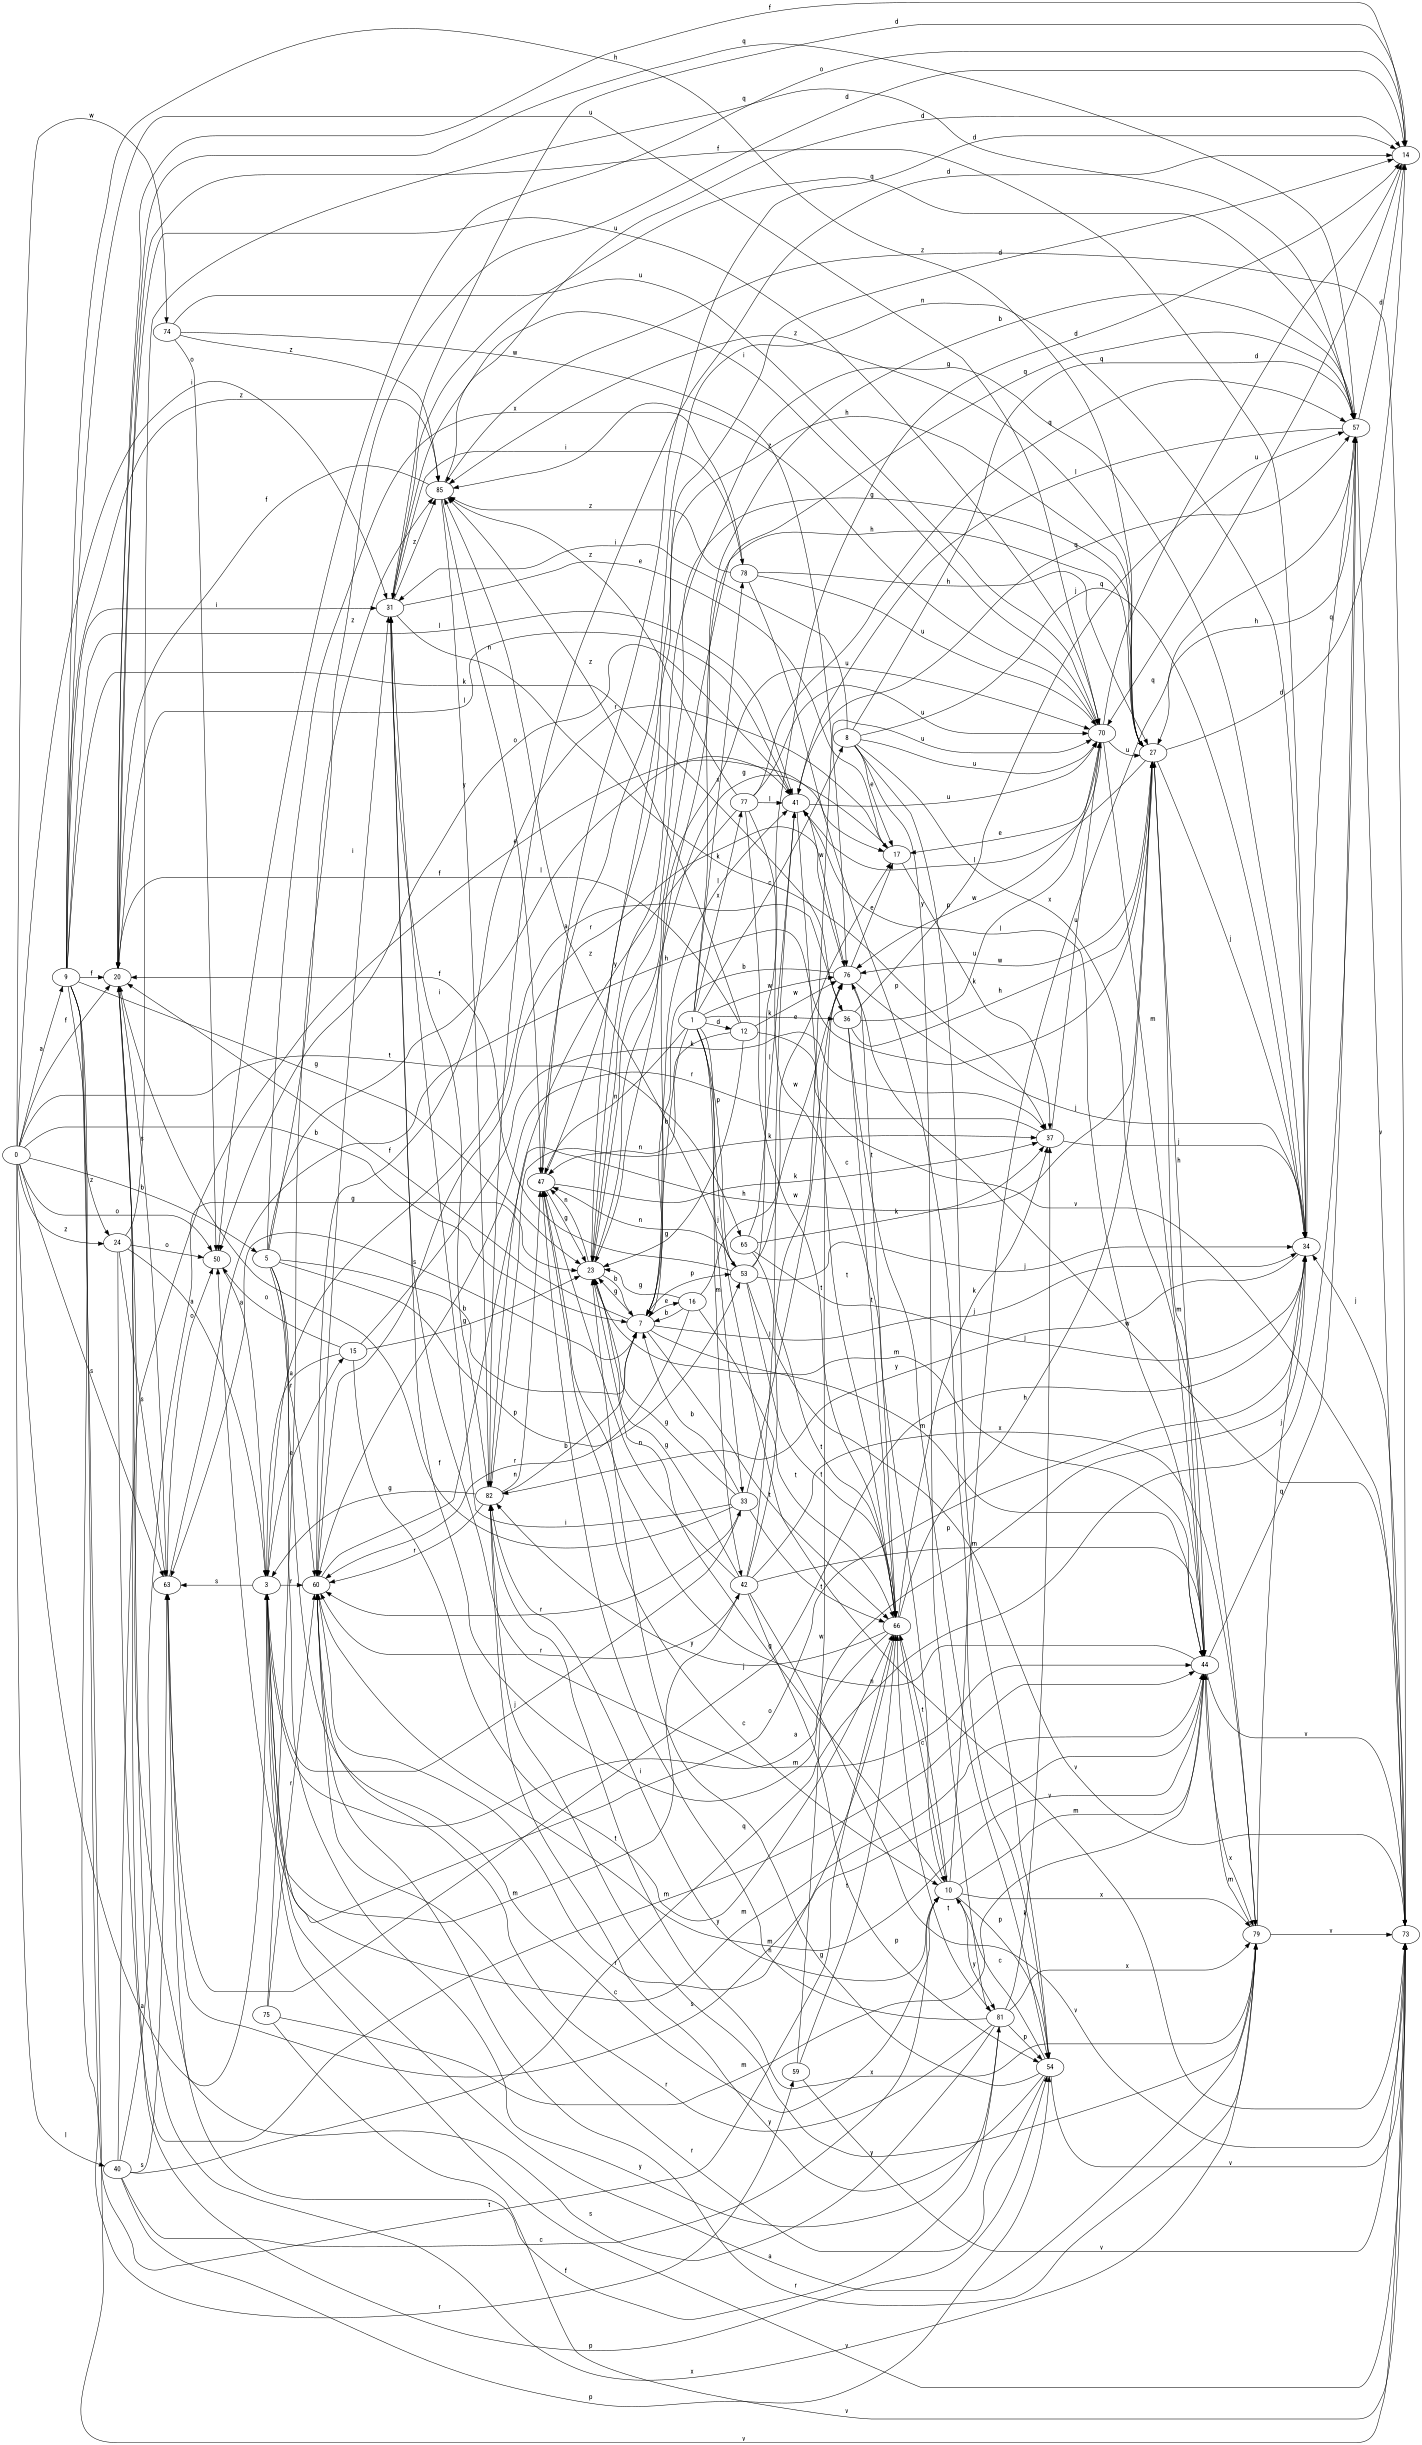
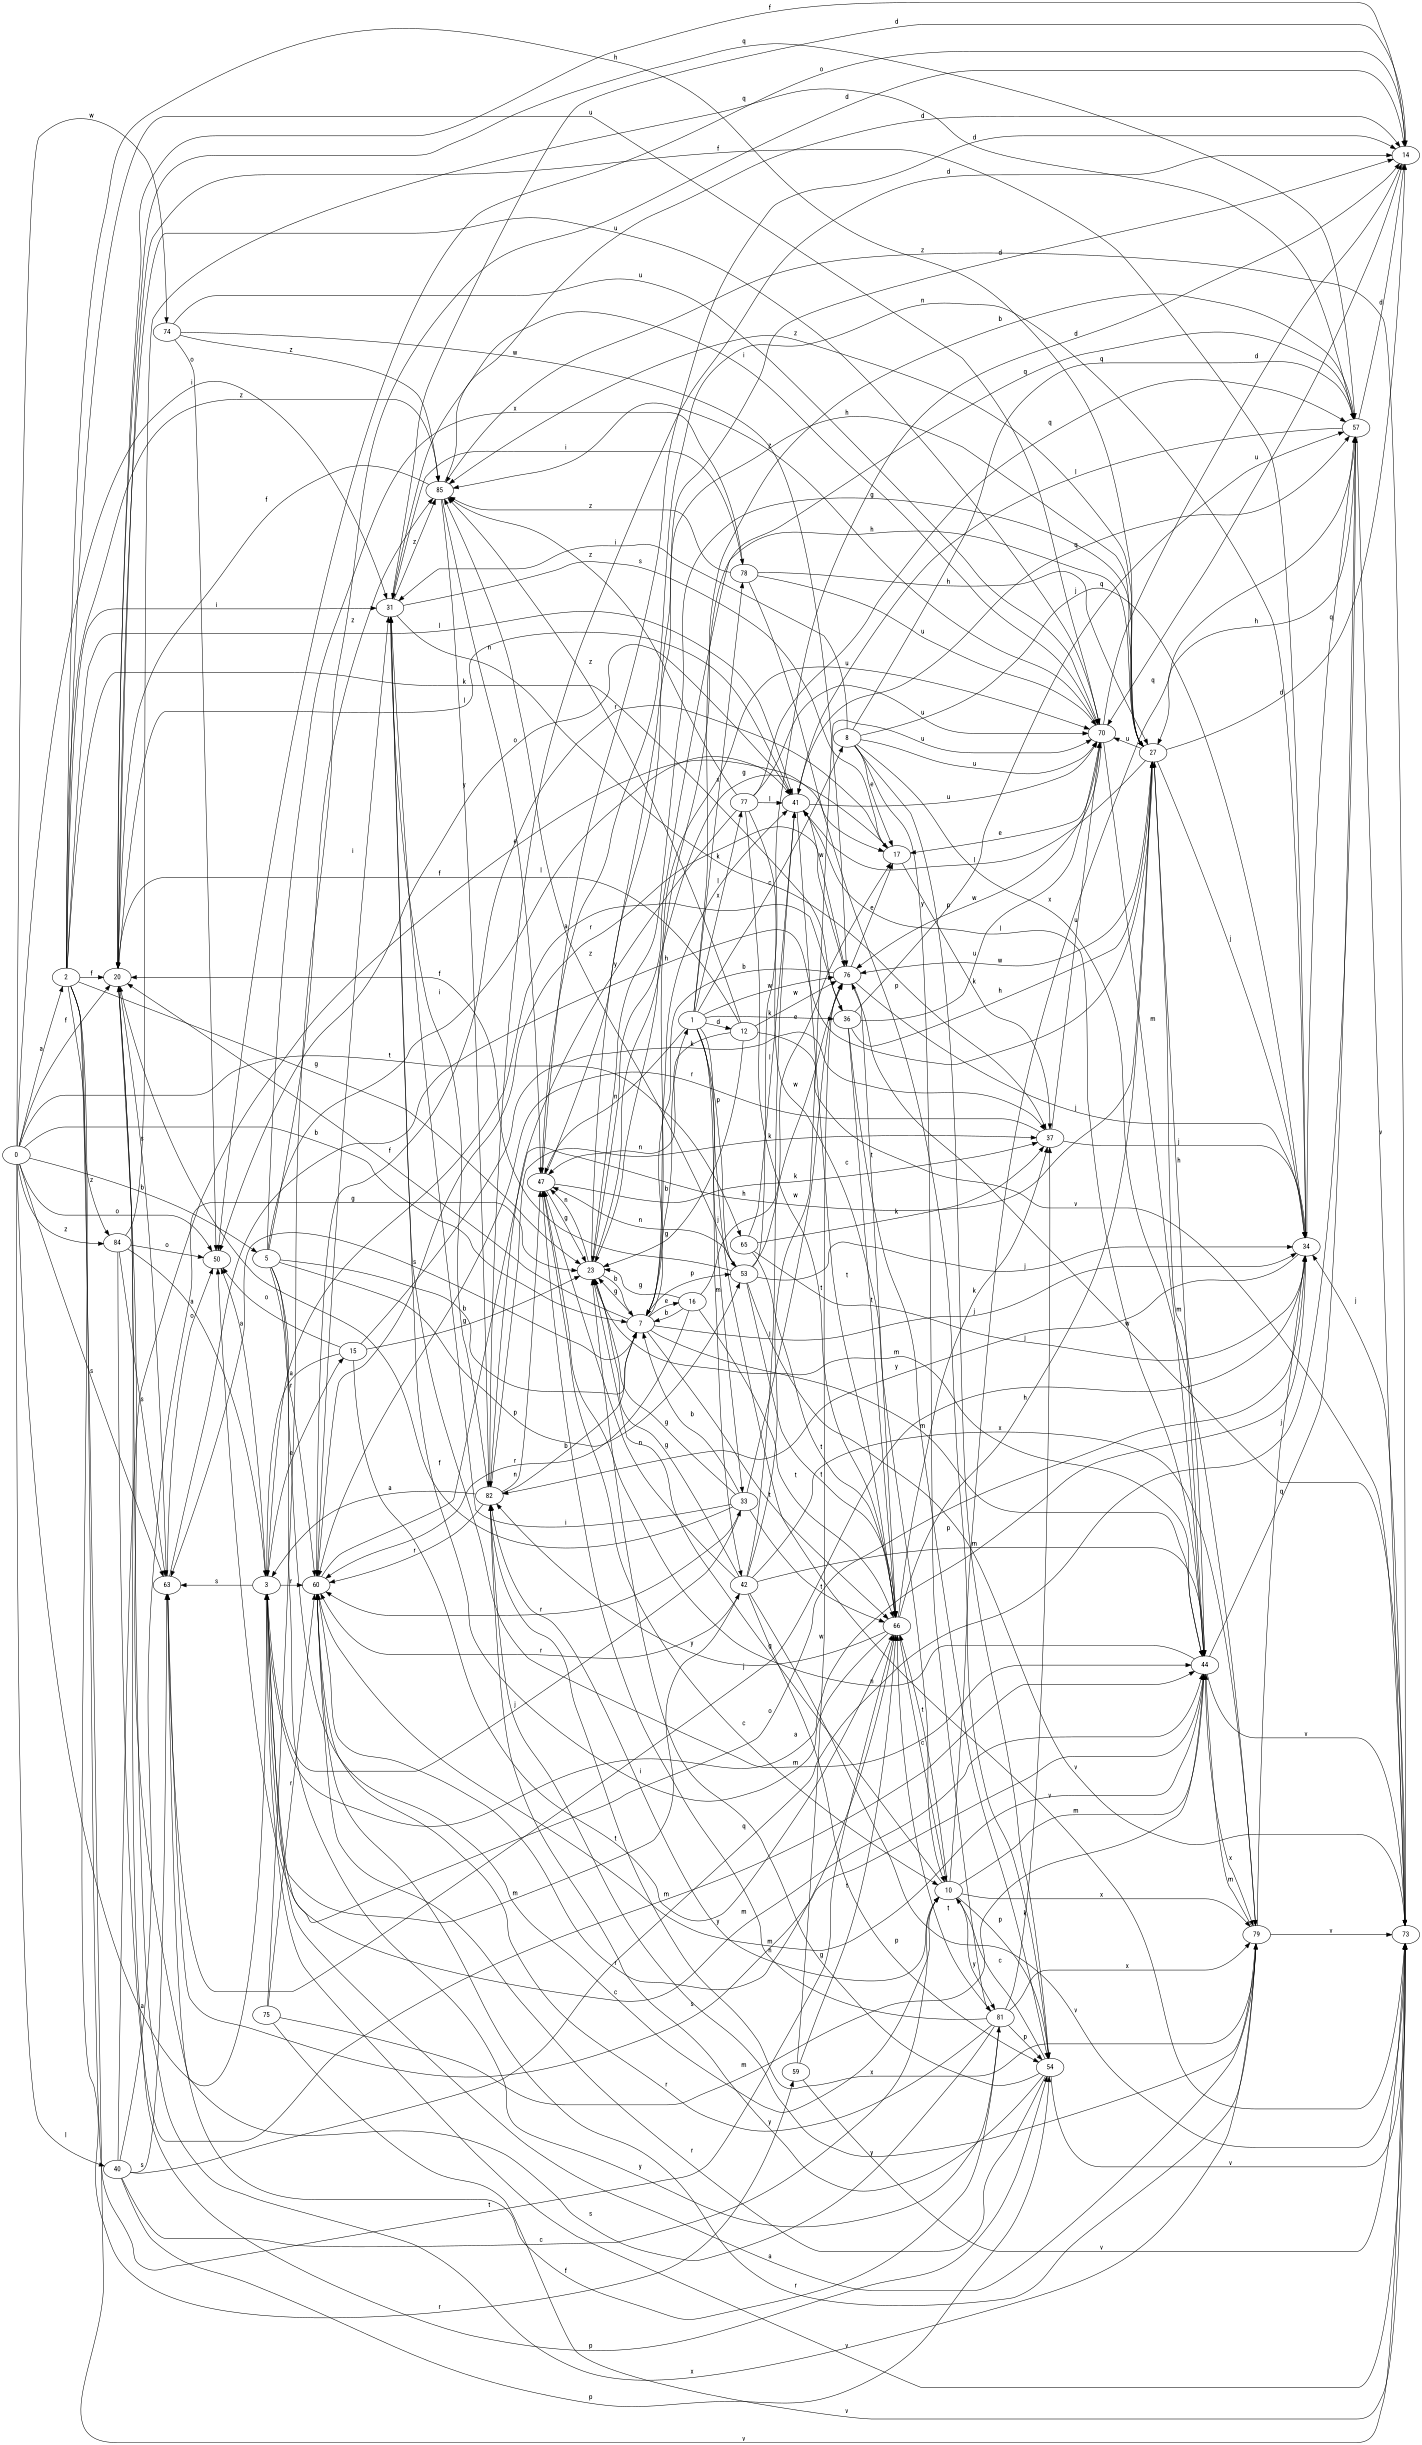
edge "31" -> "57": removed, label "q"
edge "34" -> "23": removed, label "g"
edge "31" -> "17": label "e" -> "s"
edge "70" -> "27": reversed
node "9": label "9" -> "2"
edge "1" -> "7": reversed
node "24": label "24" -> "84"
edge "50" -> "3": reversed
edge "82" -> "3": label "g" -> "a"
